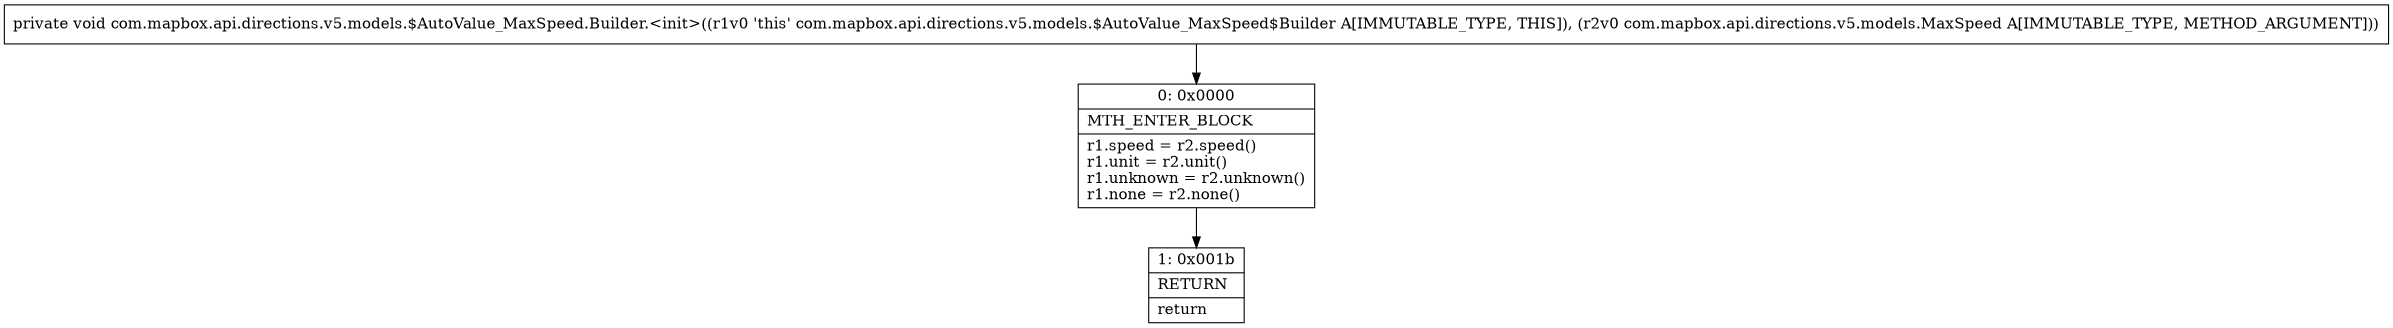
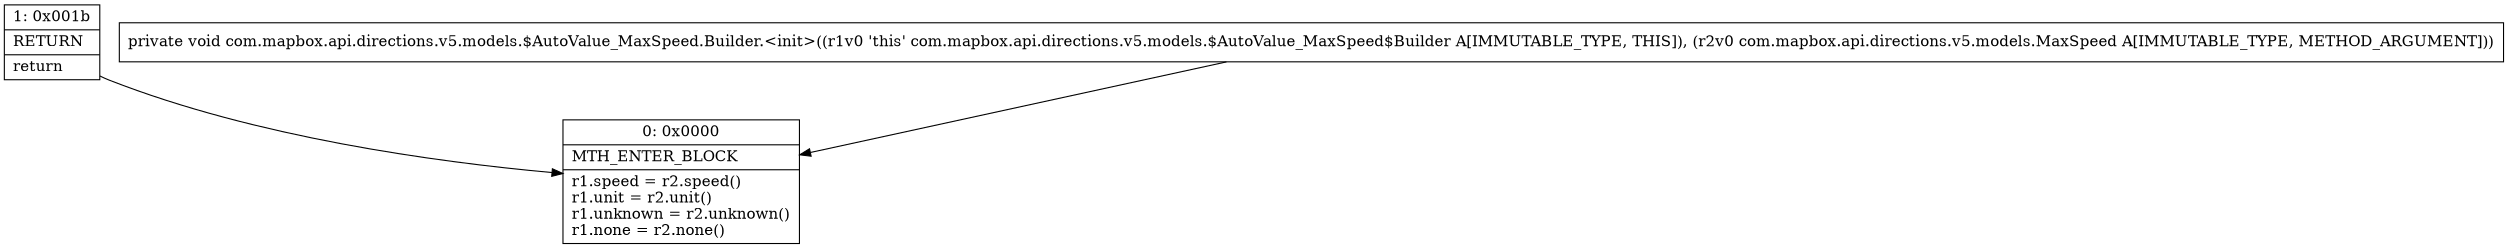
edge "0: 0x0000" -> "1: 0x001b": reversed
